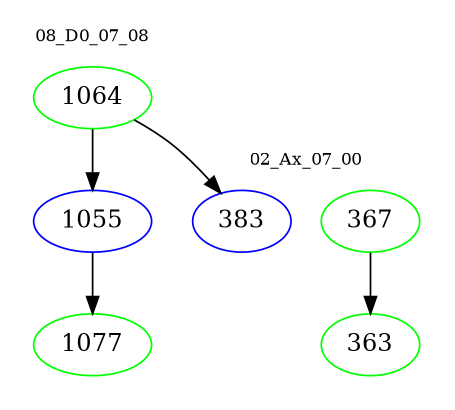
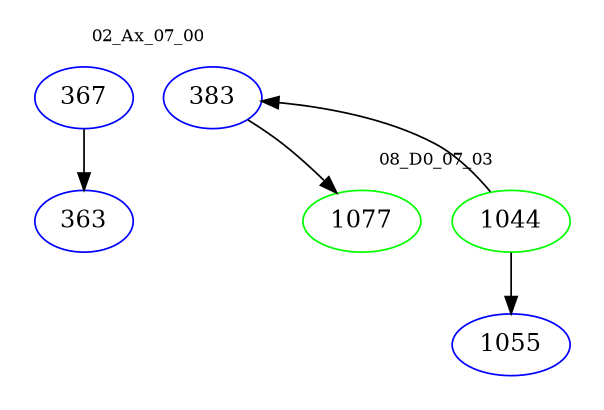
cluster "08_D0_07_08": label "08_D0_07_08" -> "08_D0_07_03"
node "1064": label "1064" -> "1044"
node "367": color green -> blue
edge "1055" -> "1077": now "383" -> "1077"
node "363": color green -> blue
